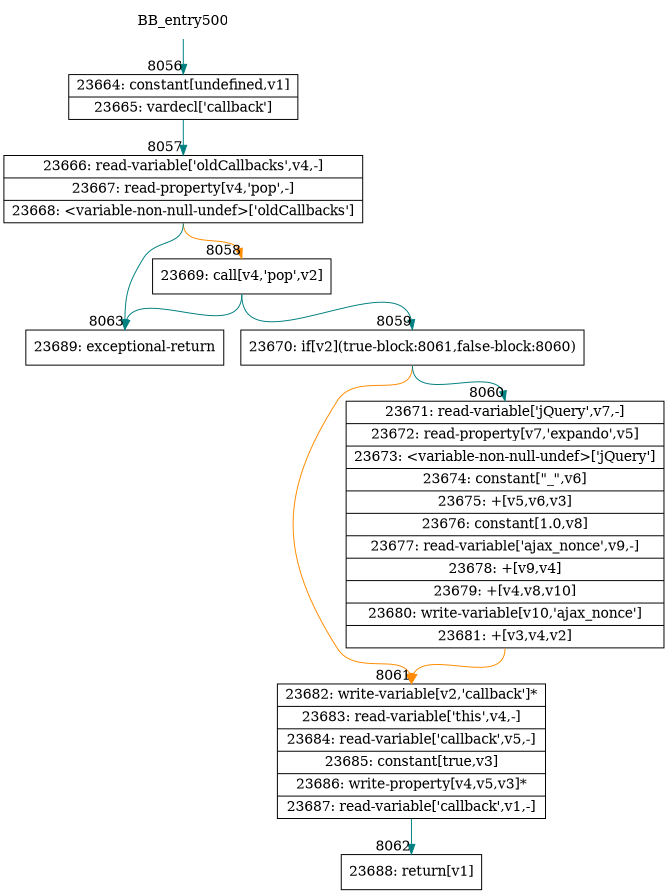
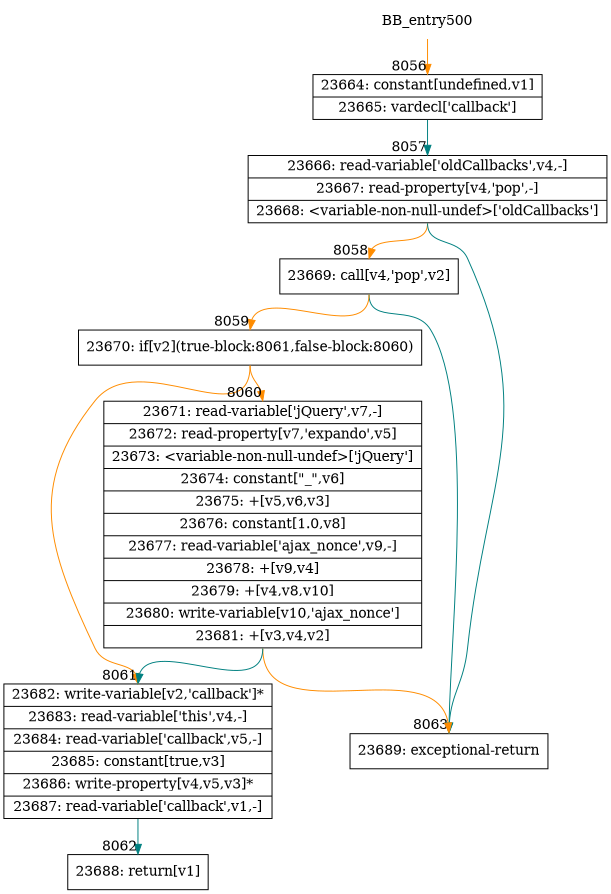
edge "BB_entry500" -> "23664: constant[undefined,v1]": color teal -> darkorange
edge "23669: call[v4,'pop',v2]" -> "23670: if[v2](true-block:8061,false-block:8060)": color teal -> darkorange
edge "23670: if[v2](true-block:8061,false-block:8060)" -> "23671: read-variable['jQuery',v7,-]": color teal -> darkorange
edge "23671: read-variable['jQuery',v7,-]" -> "23682: write-variable[v2,'callback']*": color darkorange -> teal
edge "23671: read-variable['jQuery',v7,-]" -> "23689: exceptional-return": added
